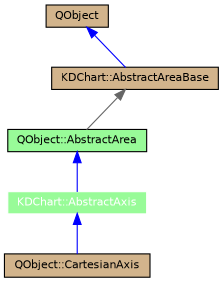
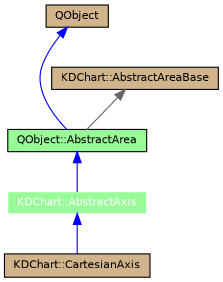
edge "KDChart::AbstractAreaBase" -> "QObject": now "QObject::AbstractArea" -> "QObject"
node "QObject::CartesianAxis": label "QObject::CartesianAxis" -> "KDChart::CartesianAxis"
